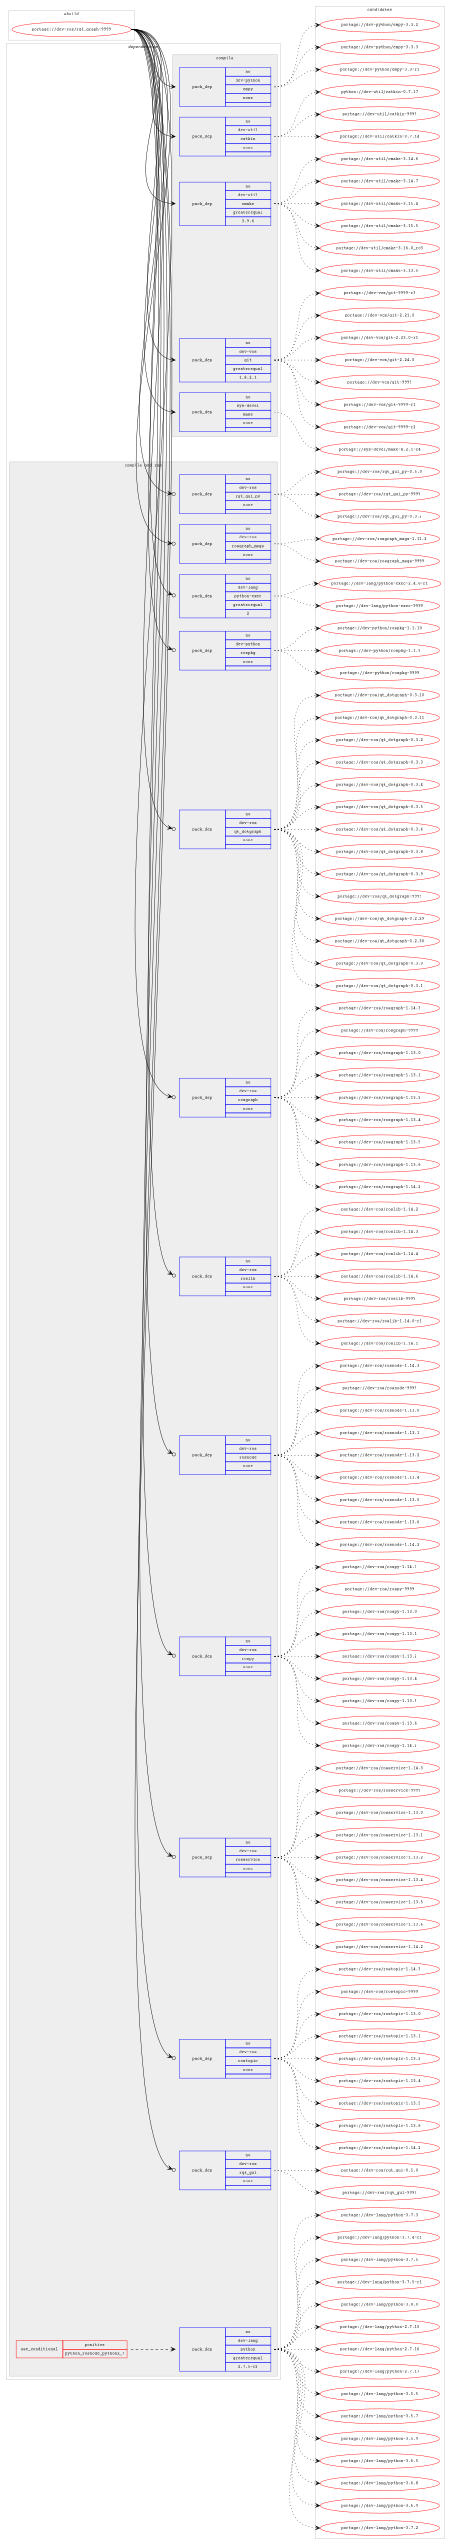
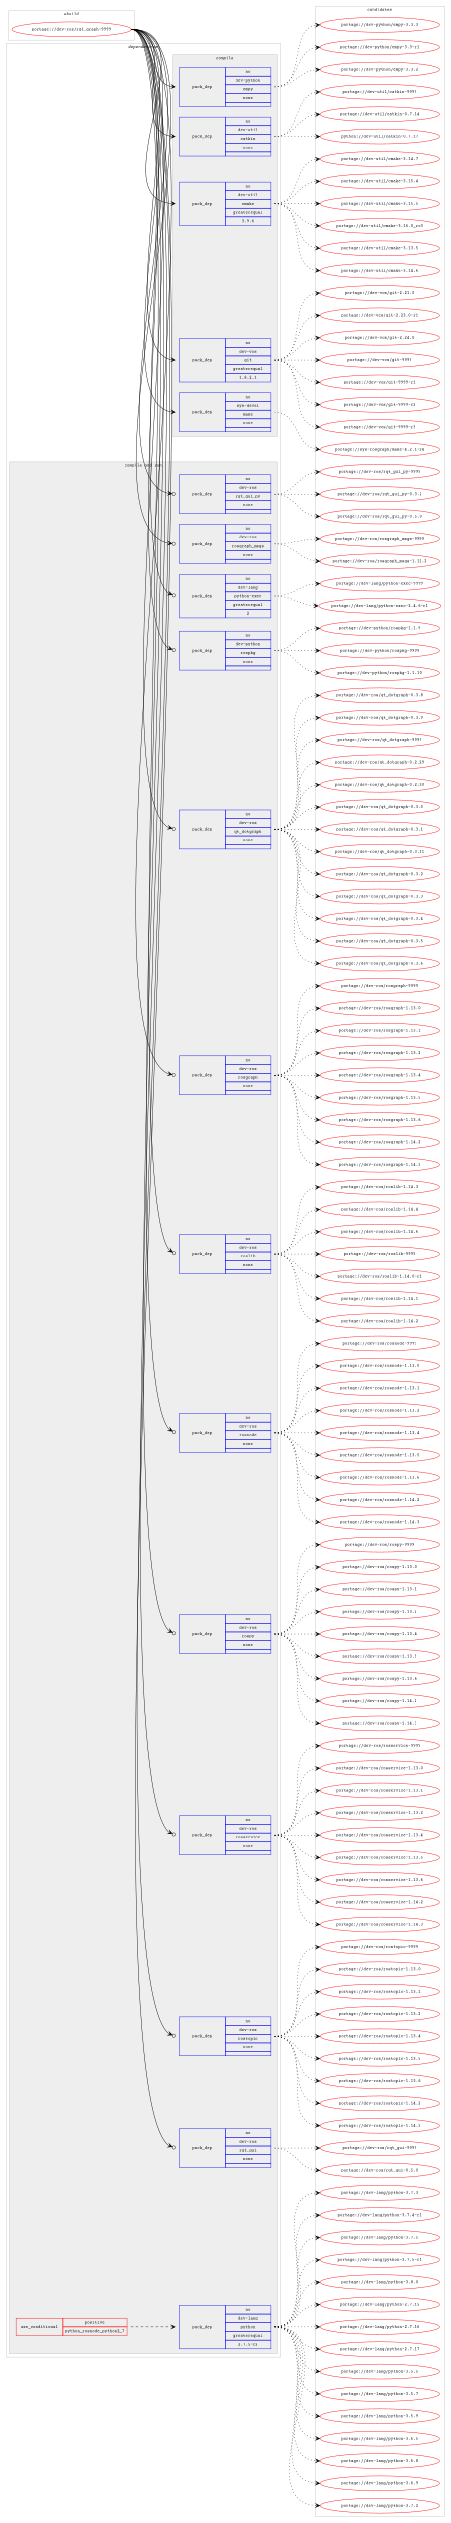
node "portage://sys-devel/make-4.2.1-r4": label "portage://sys-devel/make-4.2.1-r4" -> "portage://sys-rosgraph/make-4.2.1-r4"
node "portage://dev-ros/qt_dotgraph-0.3.10": removed
